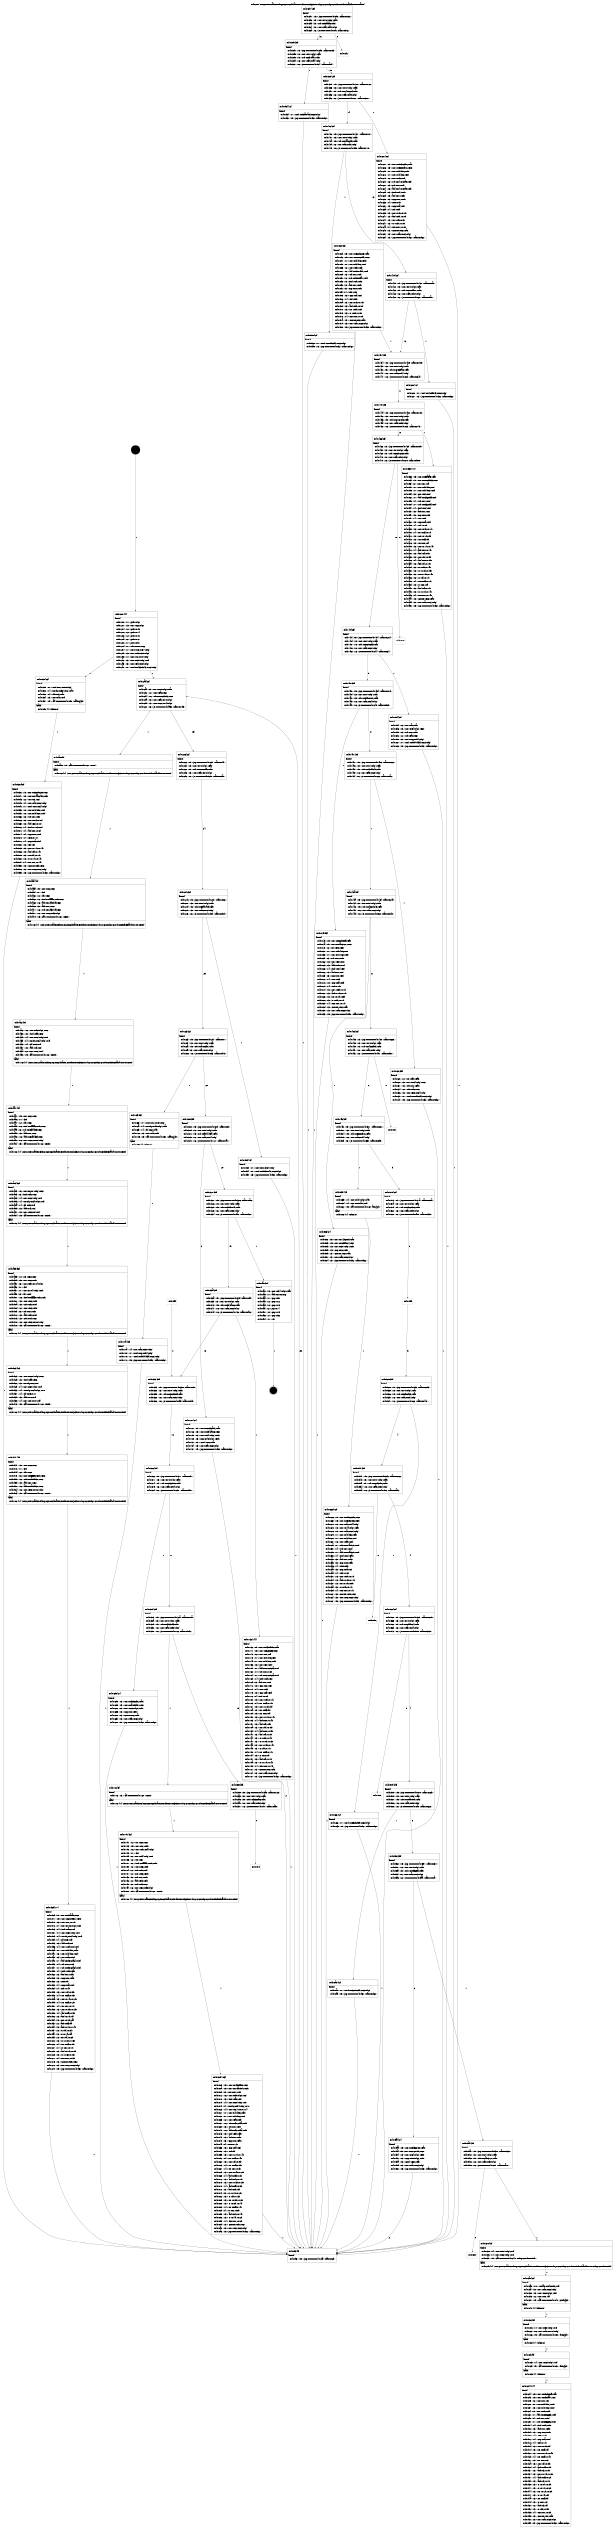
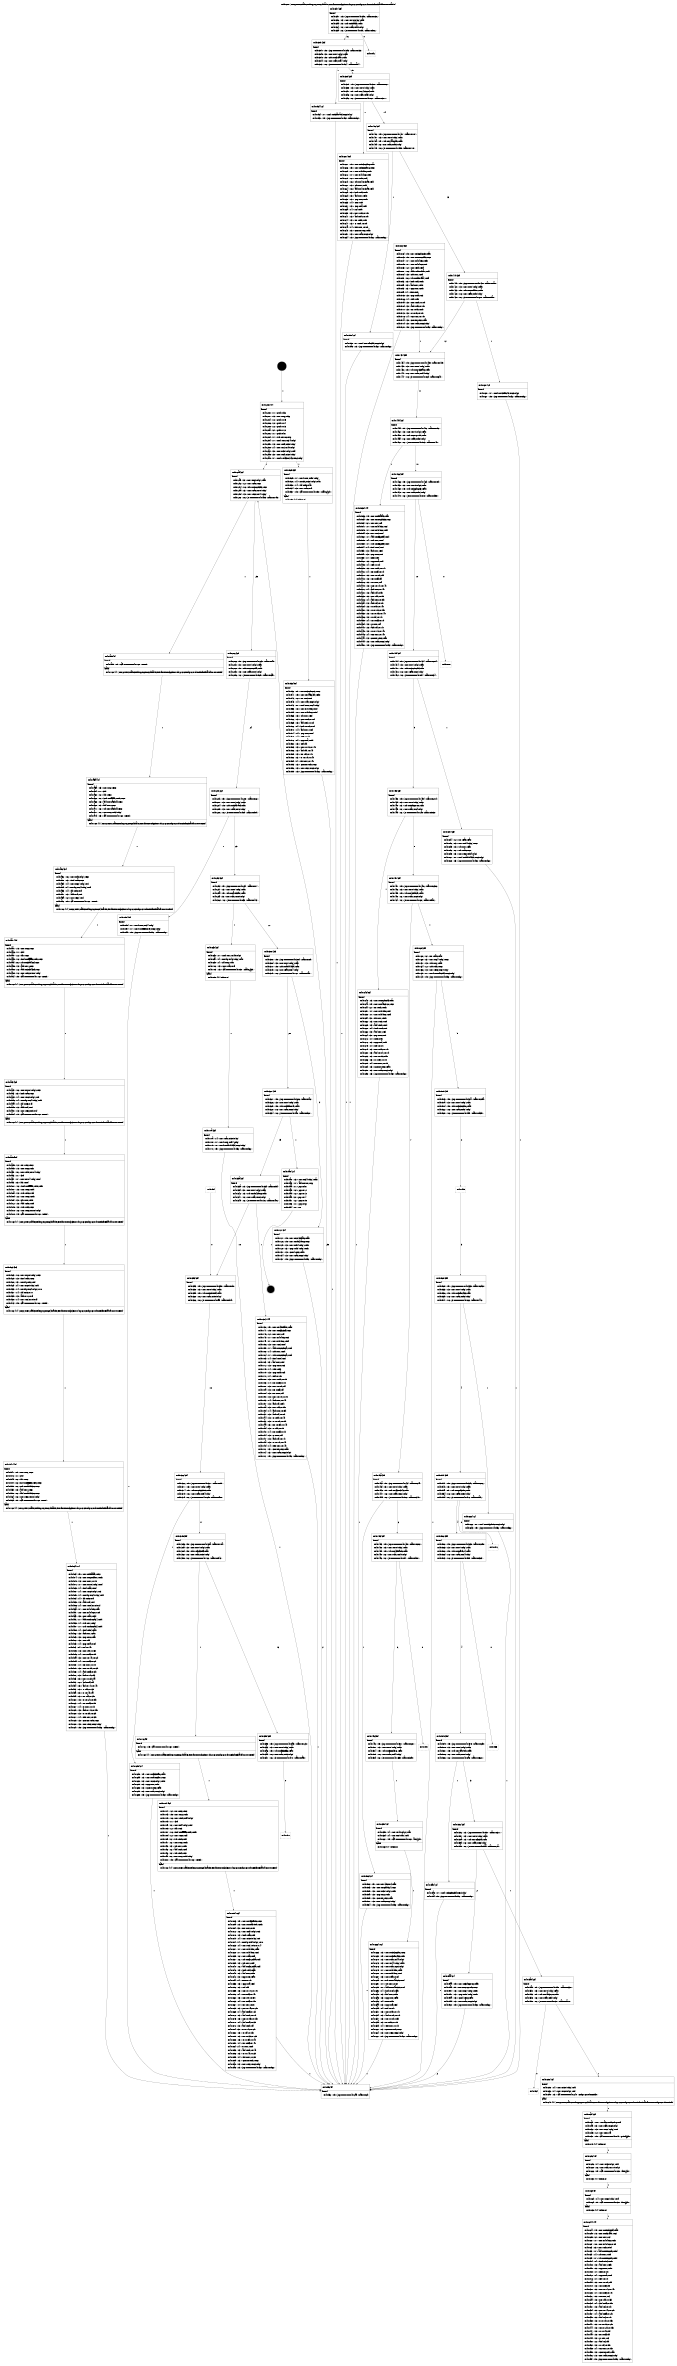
edge "0x4014fc [25]" -> "0x401515 [25]": now "0x401c2c [25]" -> "0x401515 [25]"
